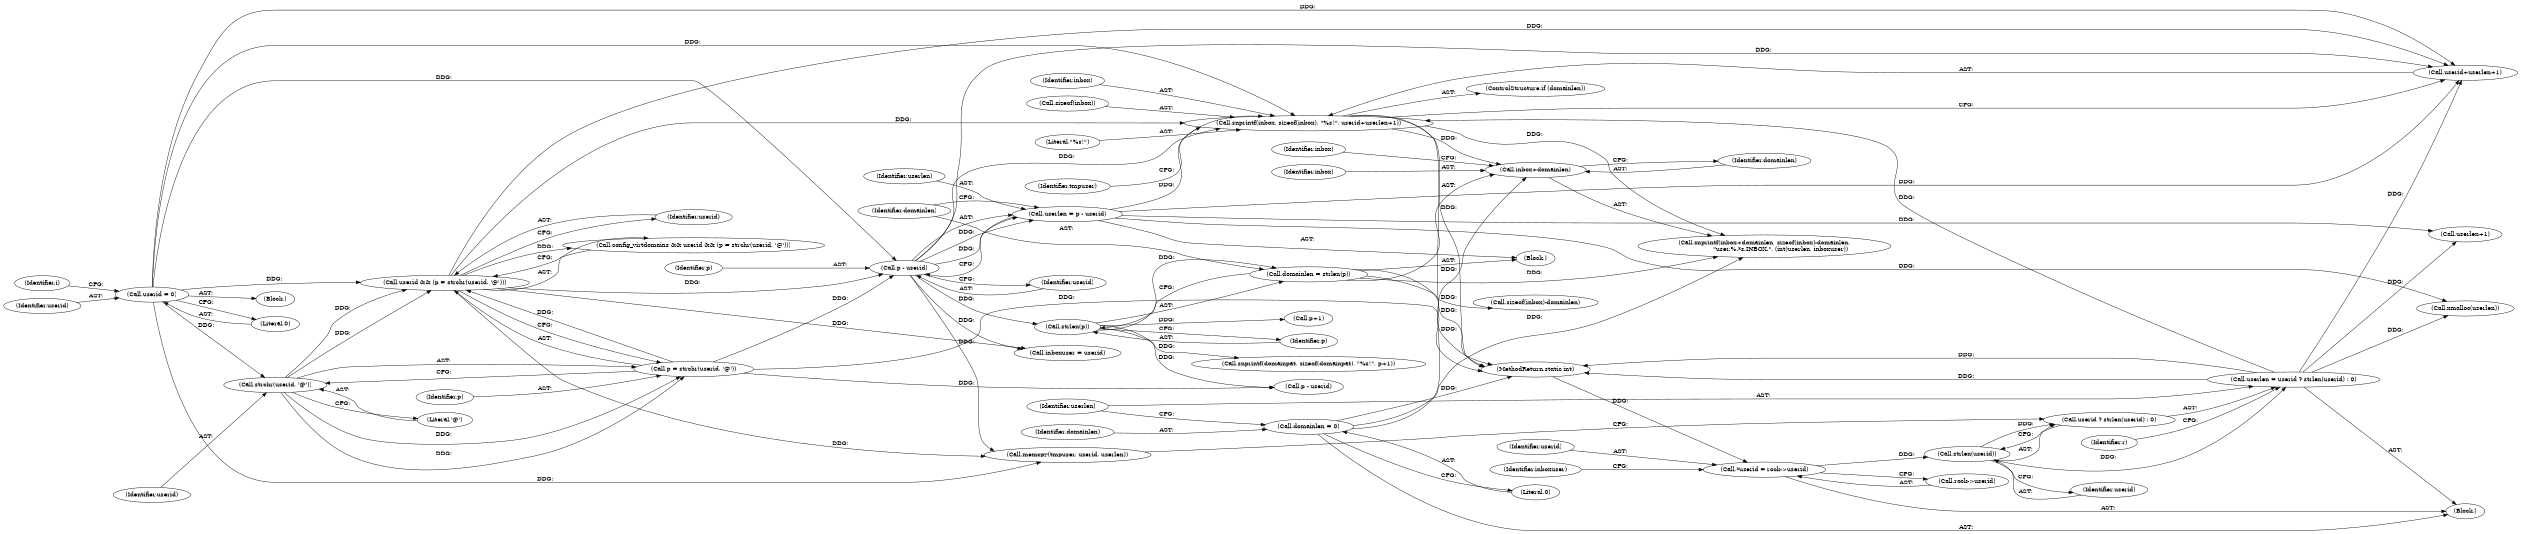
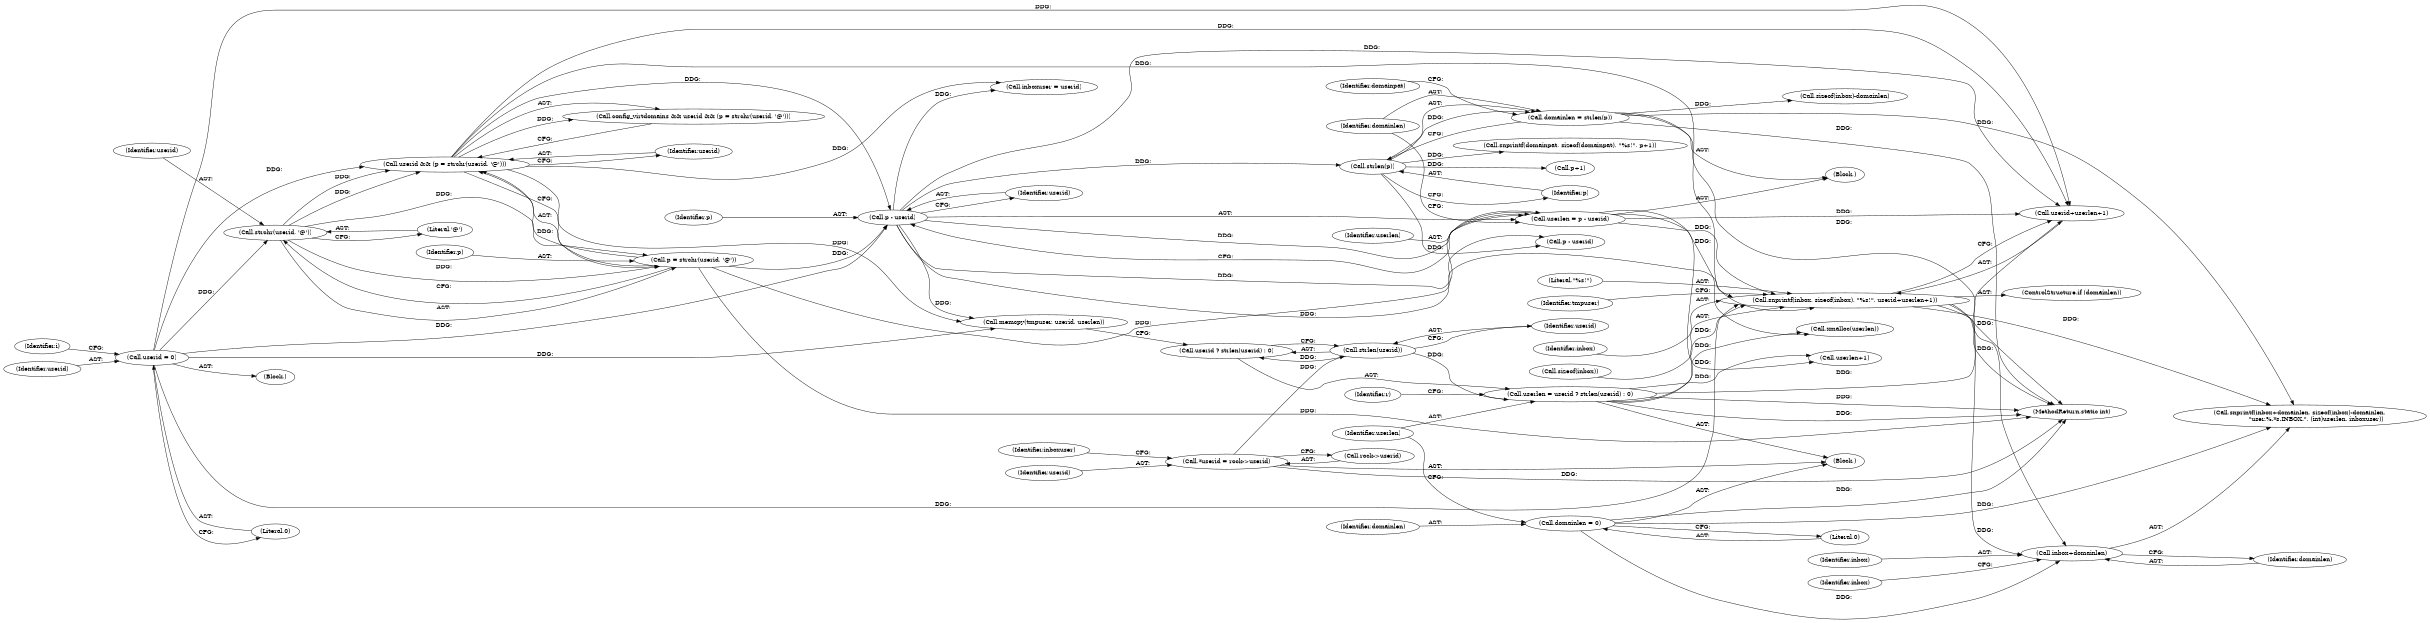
node "(Identifier,domainpat)": added
edge "(Call,domainlen = strlen(p))" -> "(Call,inbox+domainlen)": label "AST: " -> "DDG: "
edge "(MethodReturn,static int)" -> "(Call,*userid = rock->userid)": reversed
